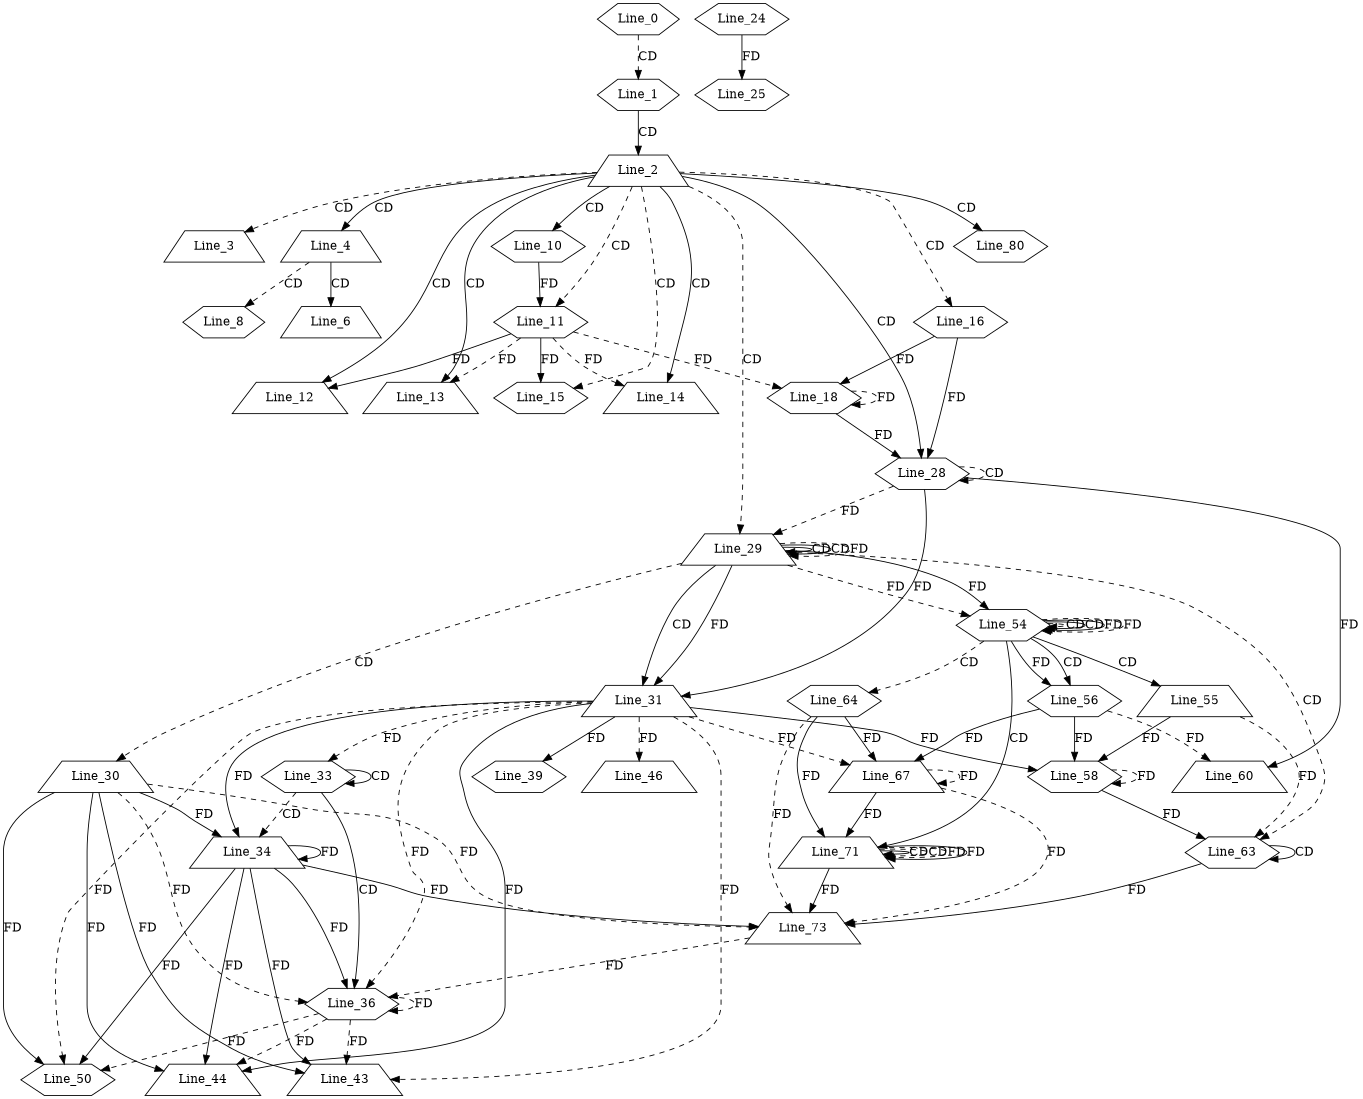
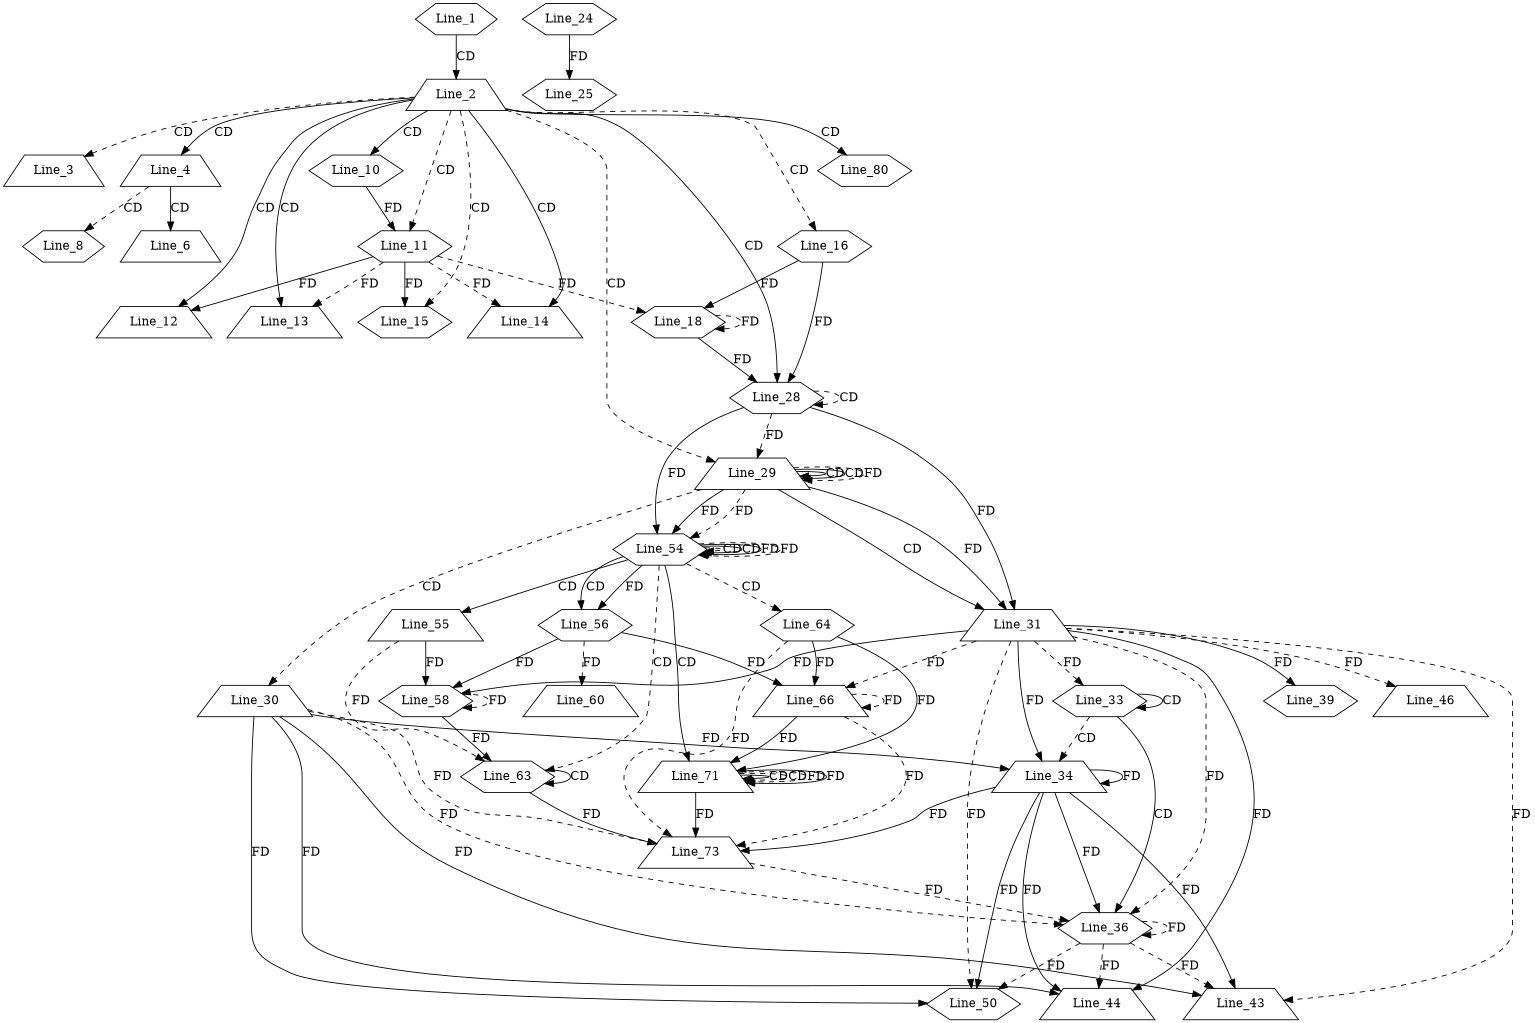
node "Line_0": removed
edge "Line_28" -> "Line_60": now "Line_28" -> "Line_54"
edge "Line_29" -> "Line_63": now "Line_54" -> "Line_63"
node "Line_67": label "Line_67" -> "Line_66"
